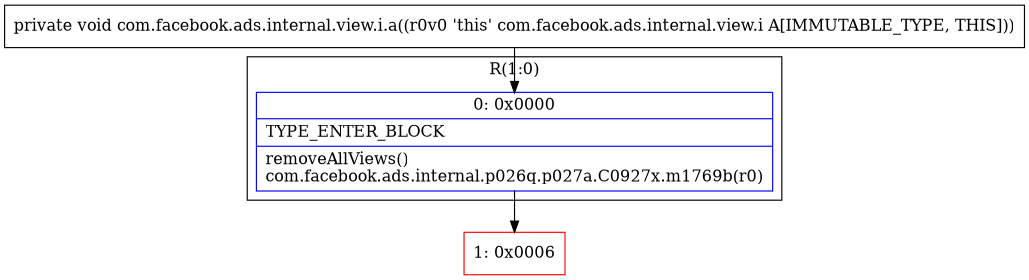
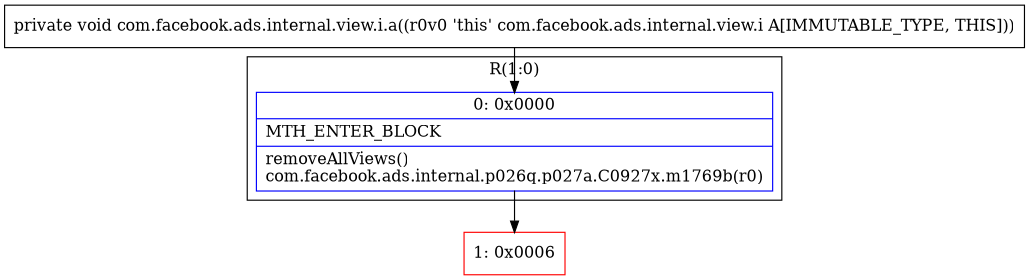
node "0: 0x0000": text "TYPE_ENTER_BLOCK" -> "MTH_ENTER_BLOCK"
